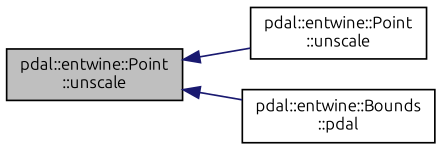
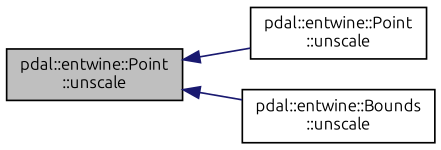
node "pdal::entwine::Bounds ::pdal": label "pdal::entwine::Bounds ::pdal" -> "pdal::entwine::Bounds ::unscale"
